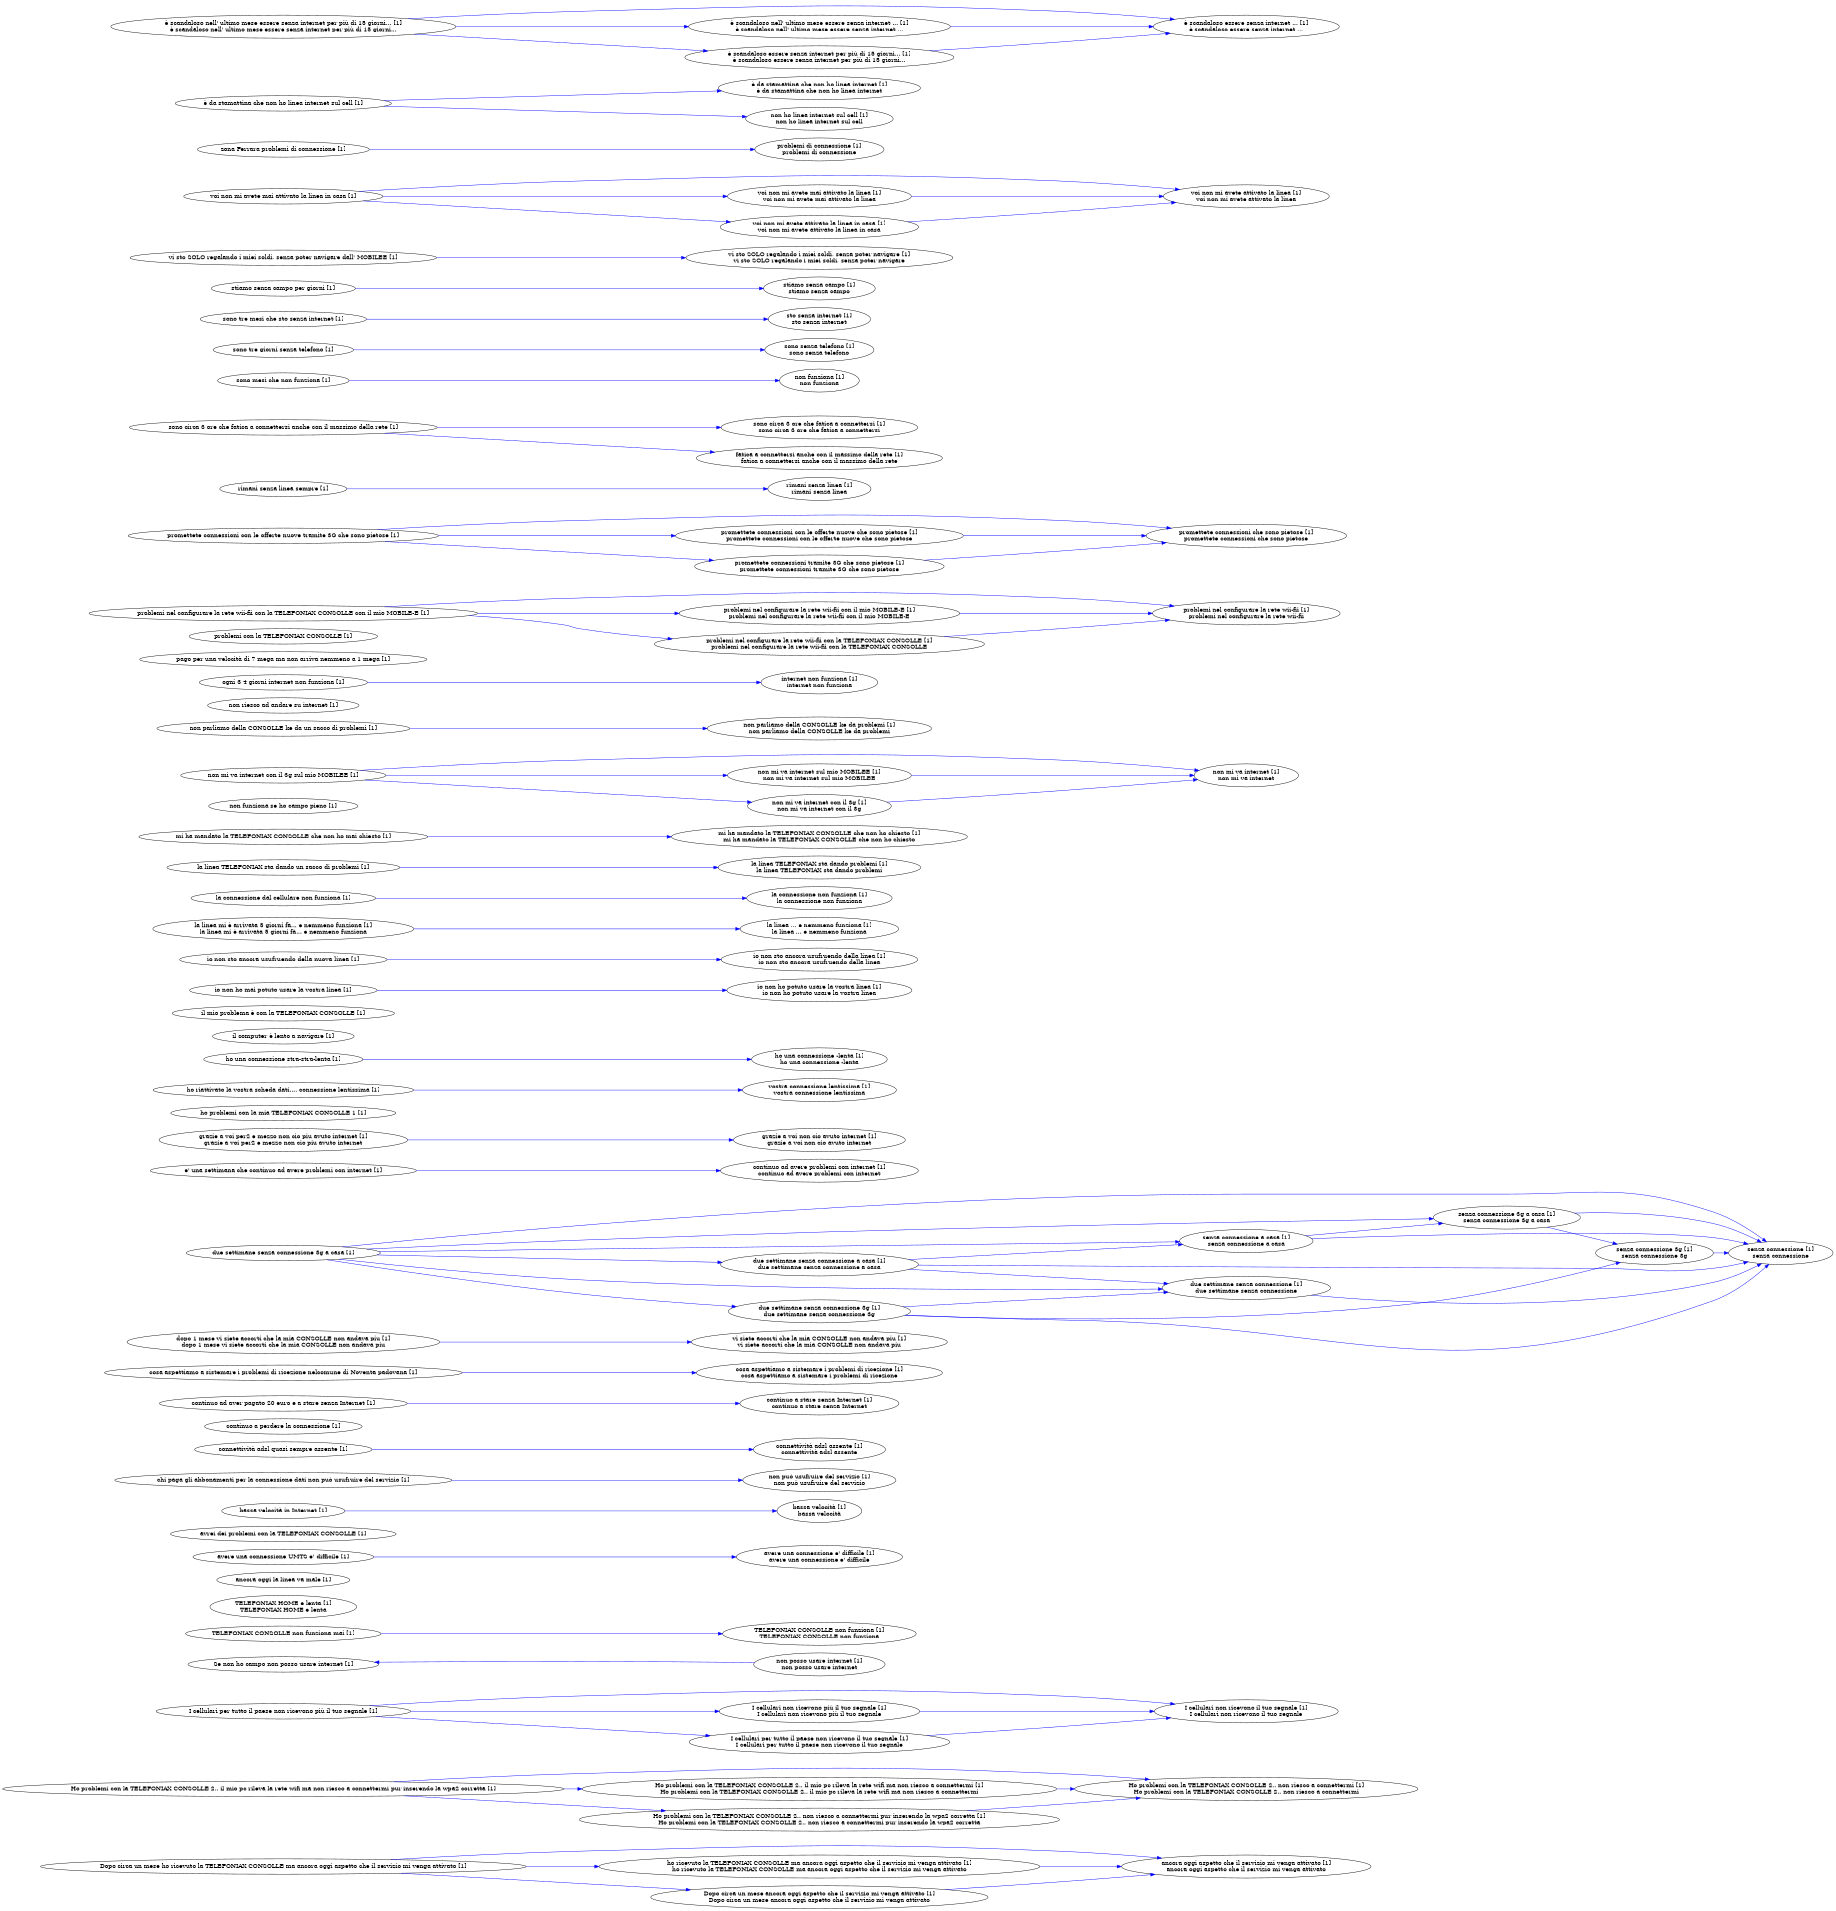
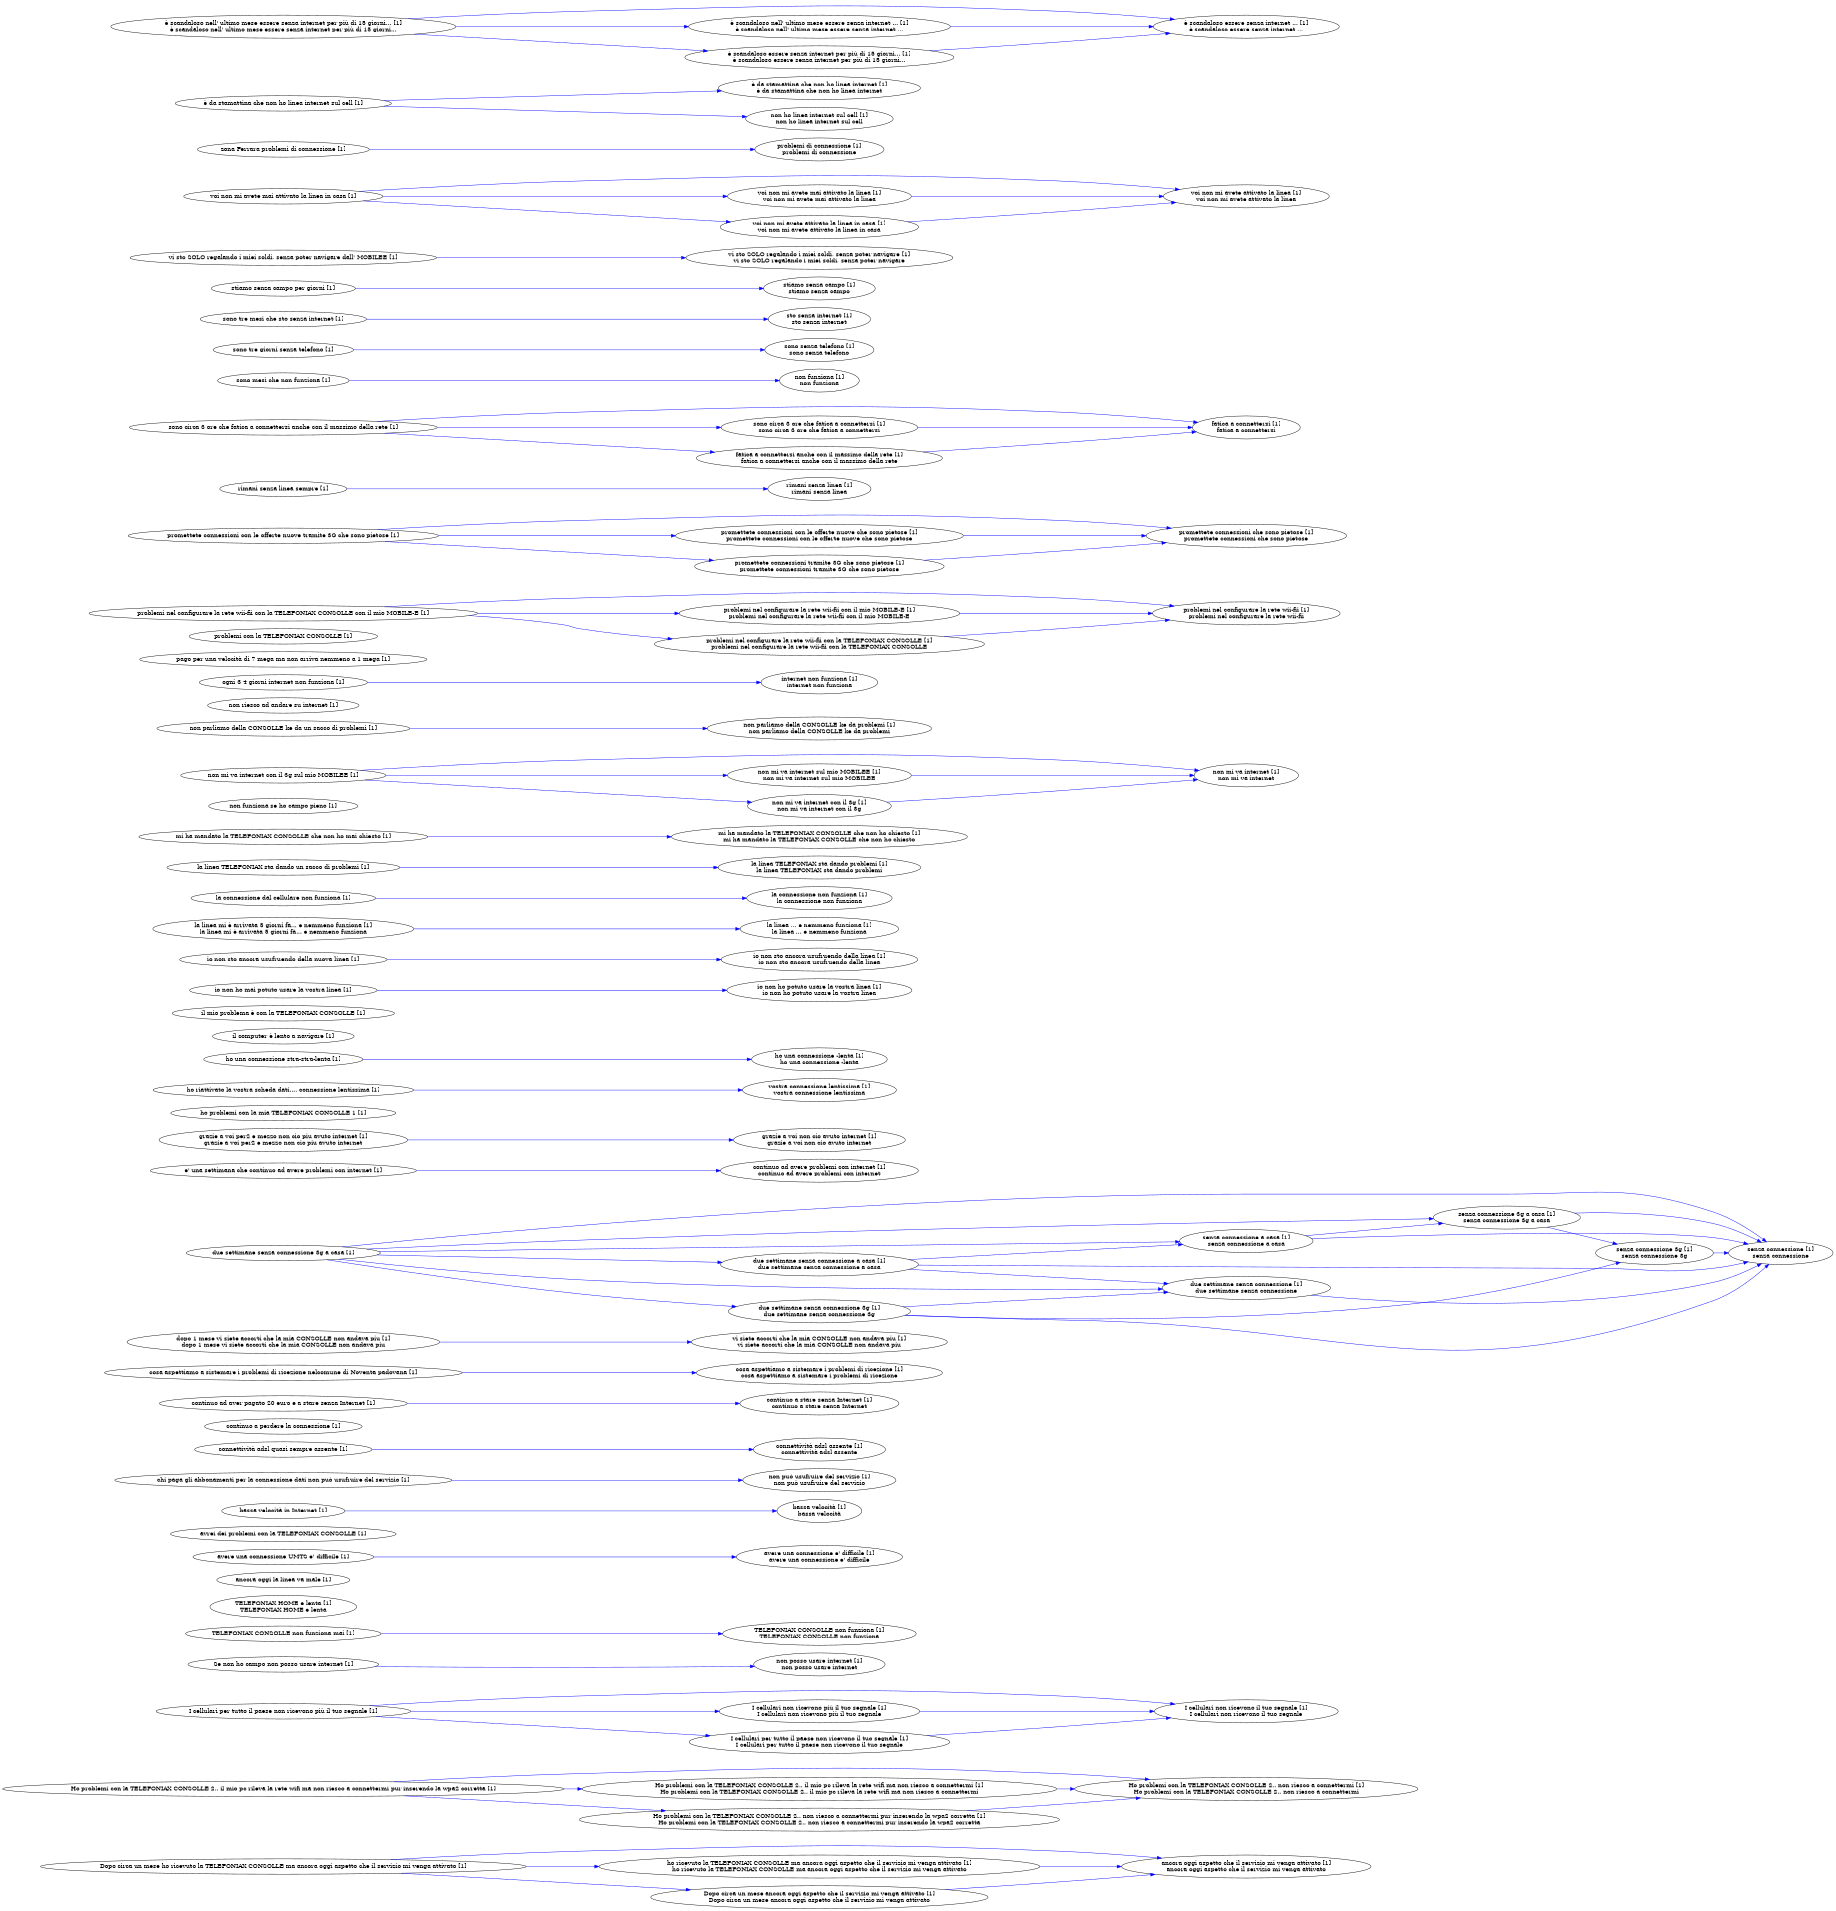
node "fatica a connettersi [1] fatica a connettersi": added
edge "non posso usare internet [1] non posso usare internet" -> "Se non ho campo non posso usare internet [1]": reversed
